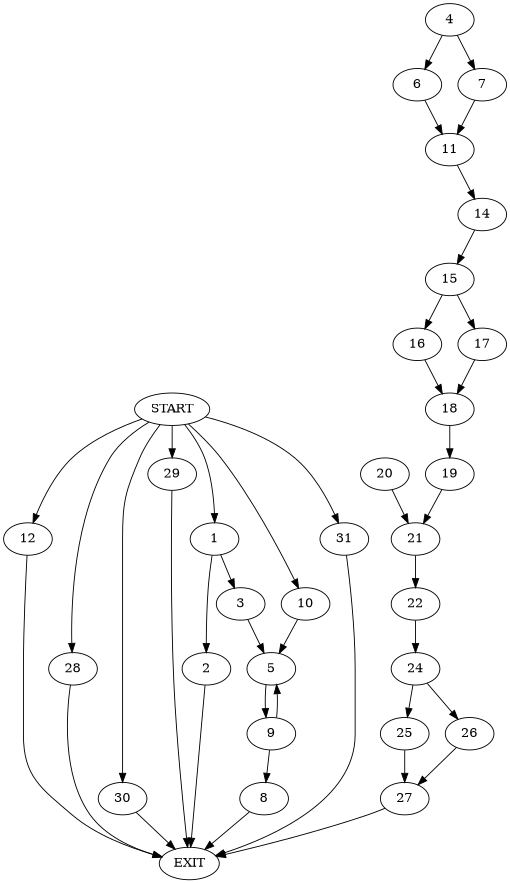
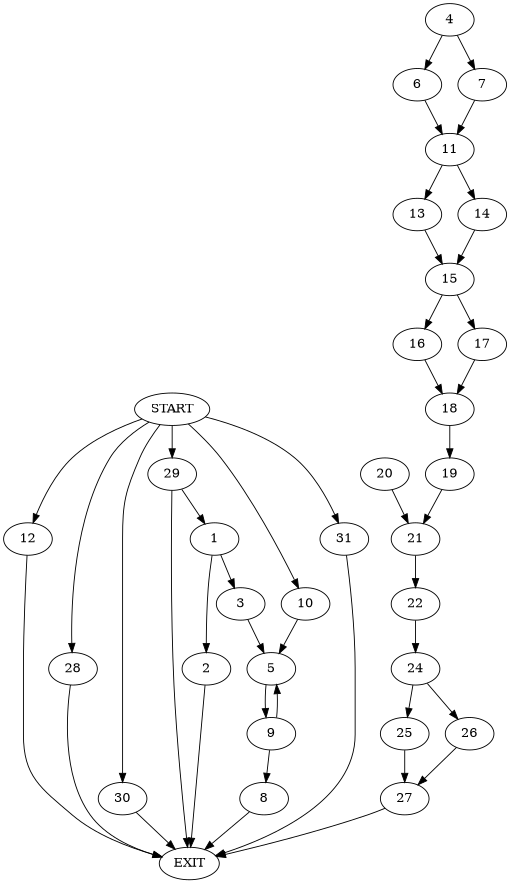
node "13": added
edge "START" -> "1": now "29" -> "1"
